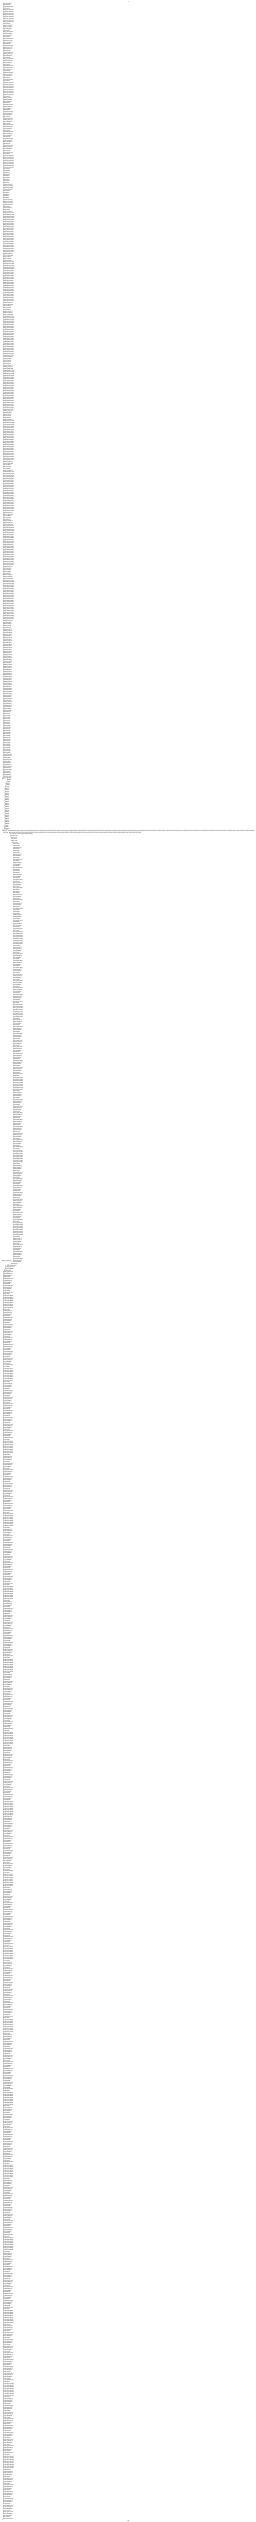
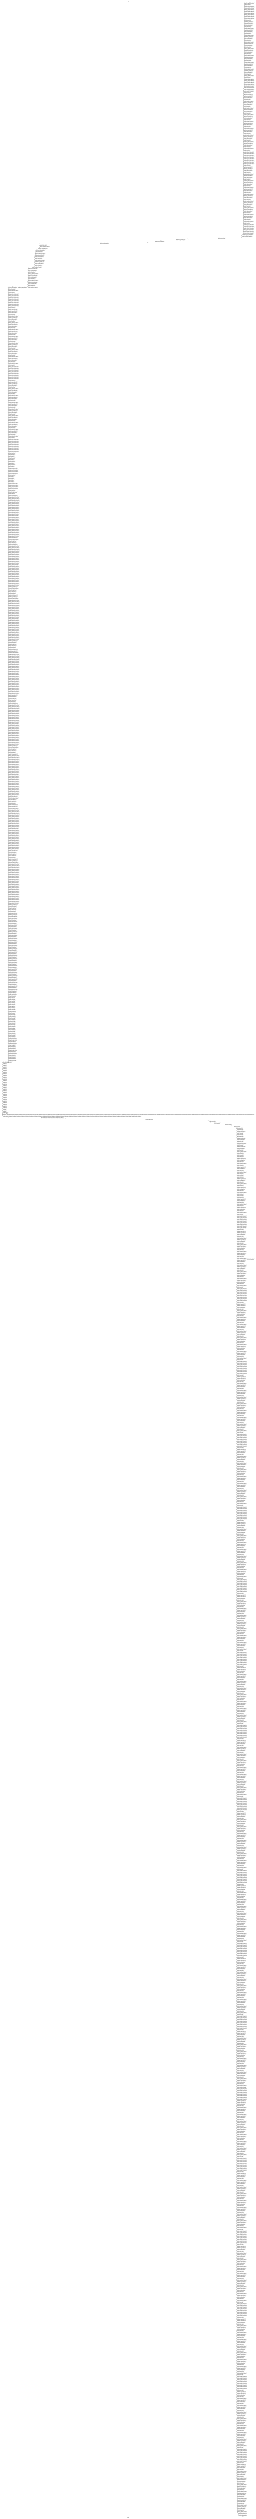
edge "l830" -> "l831": reversed
